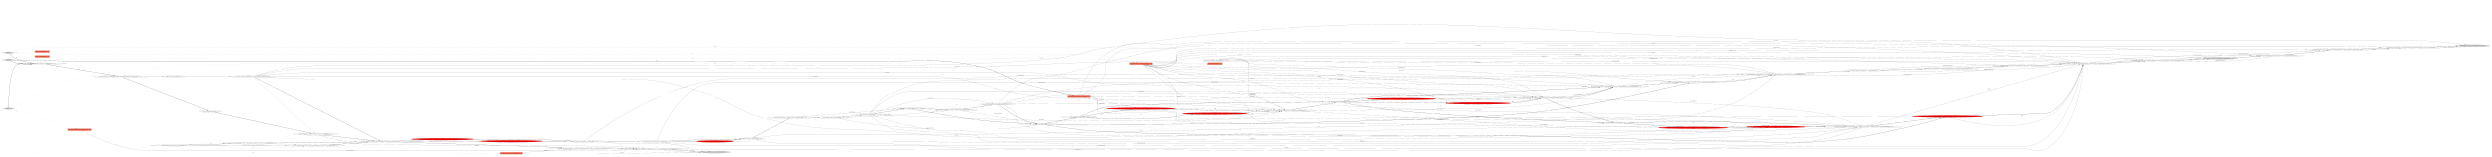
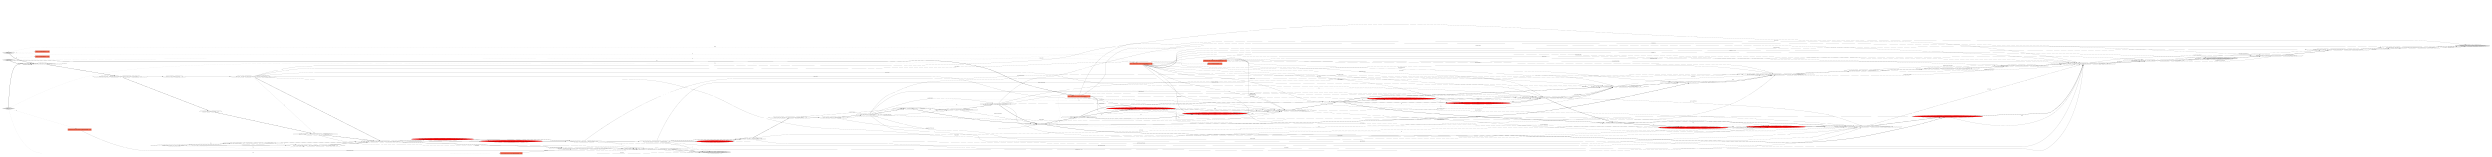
node "ModuleDefineHolder moduleDefineHolder@@@2@@@['0', '1', '0']": fillcolor white -> tomato
